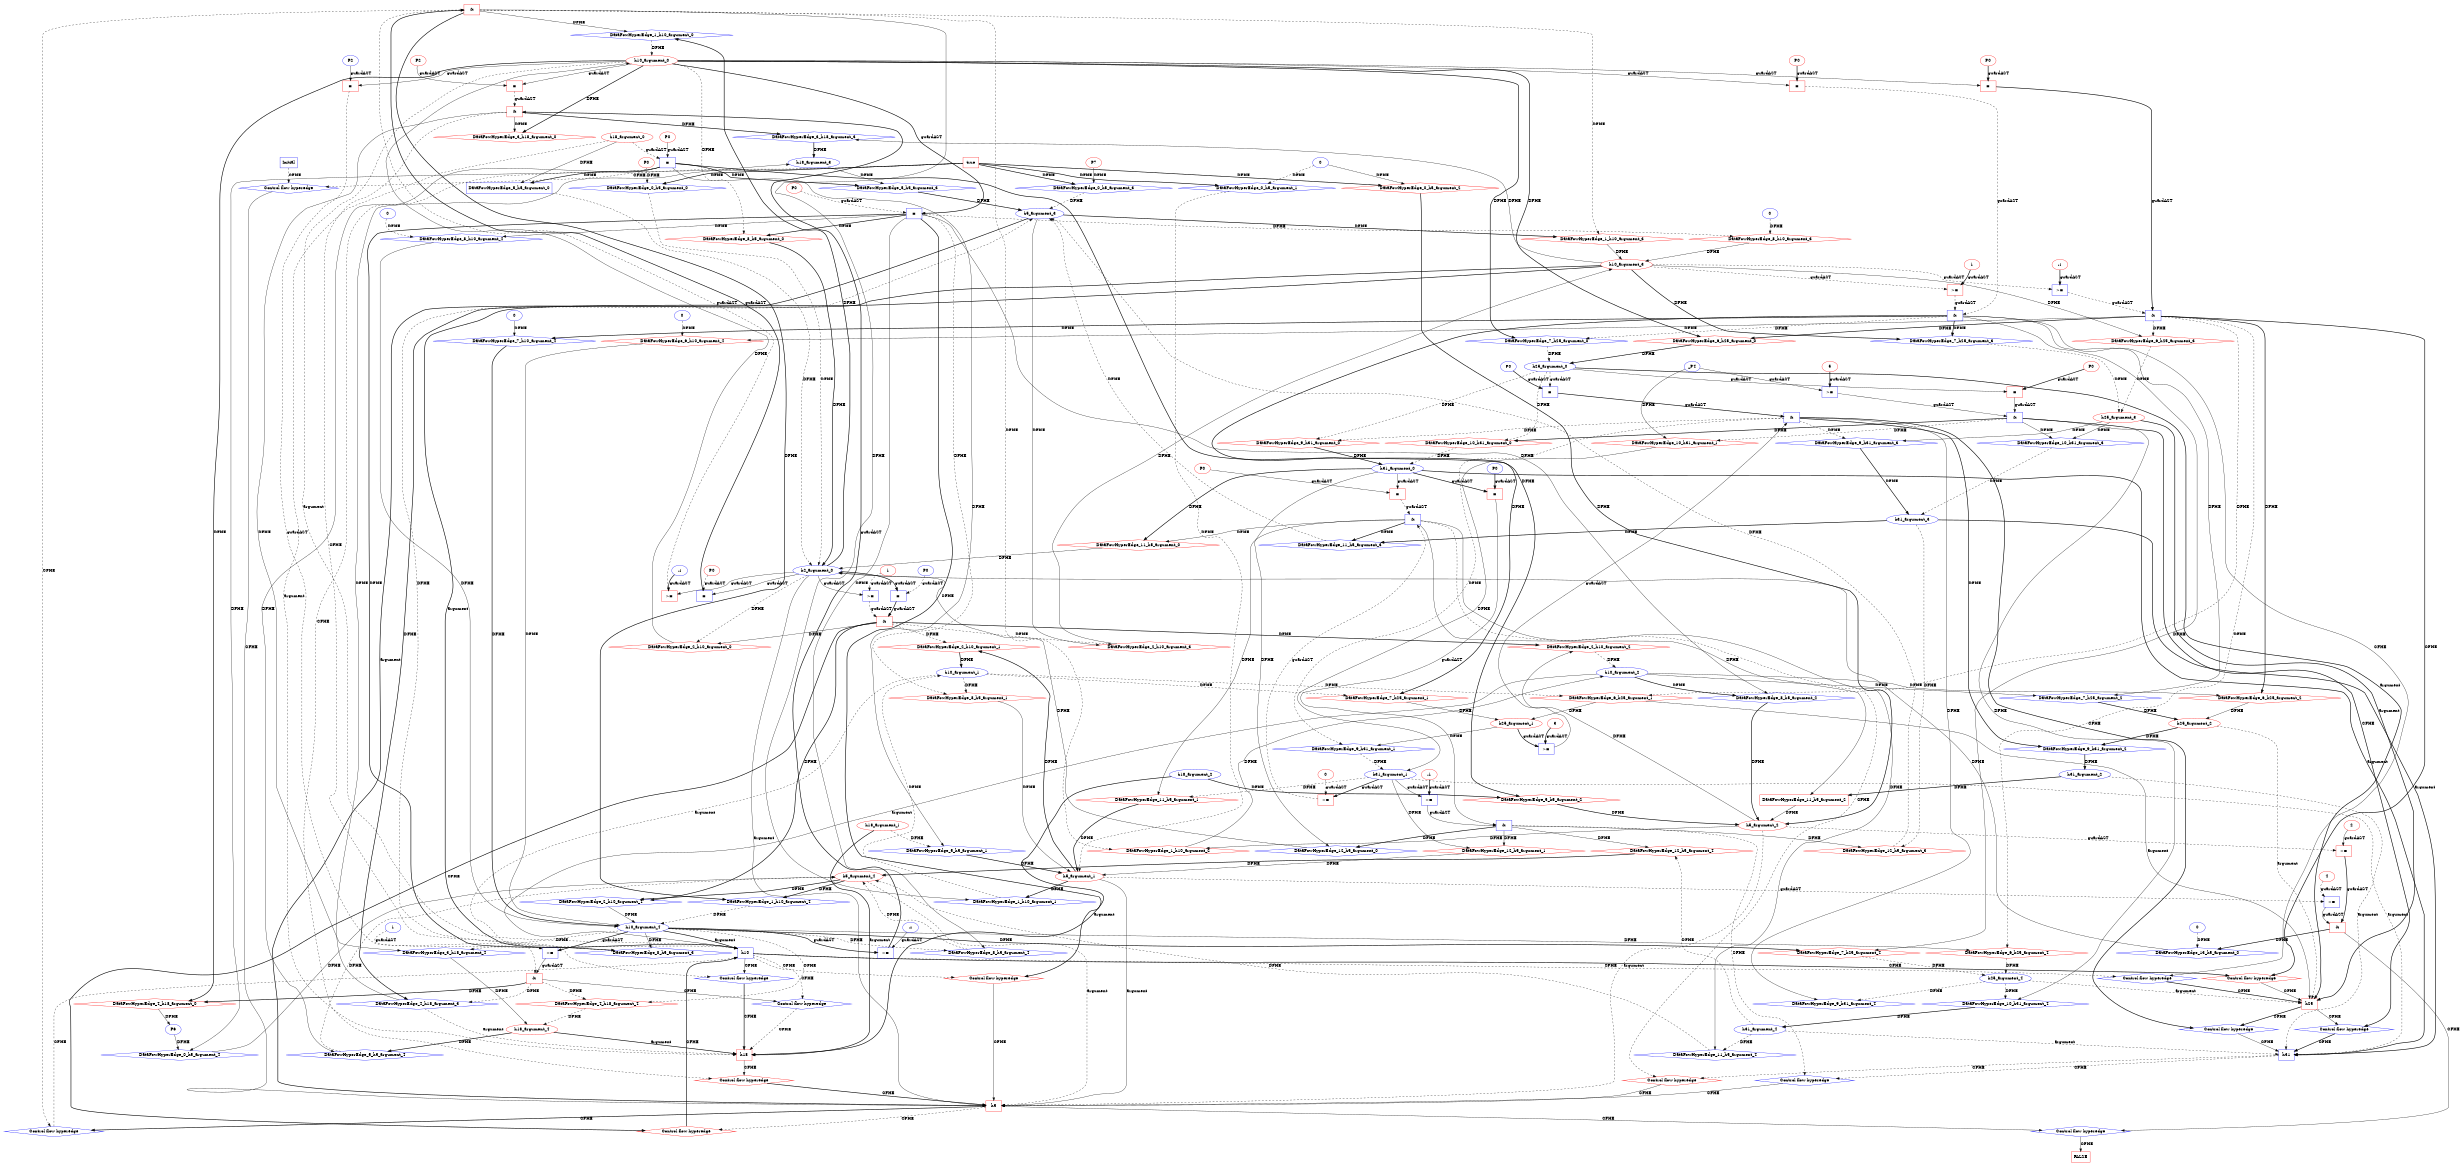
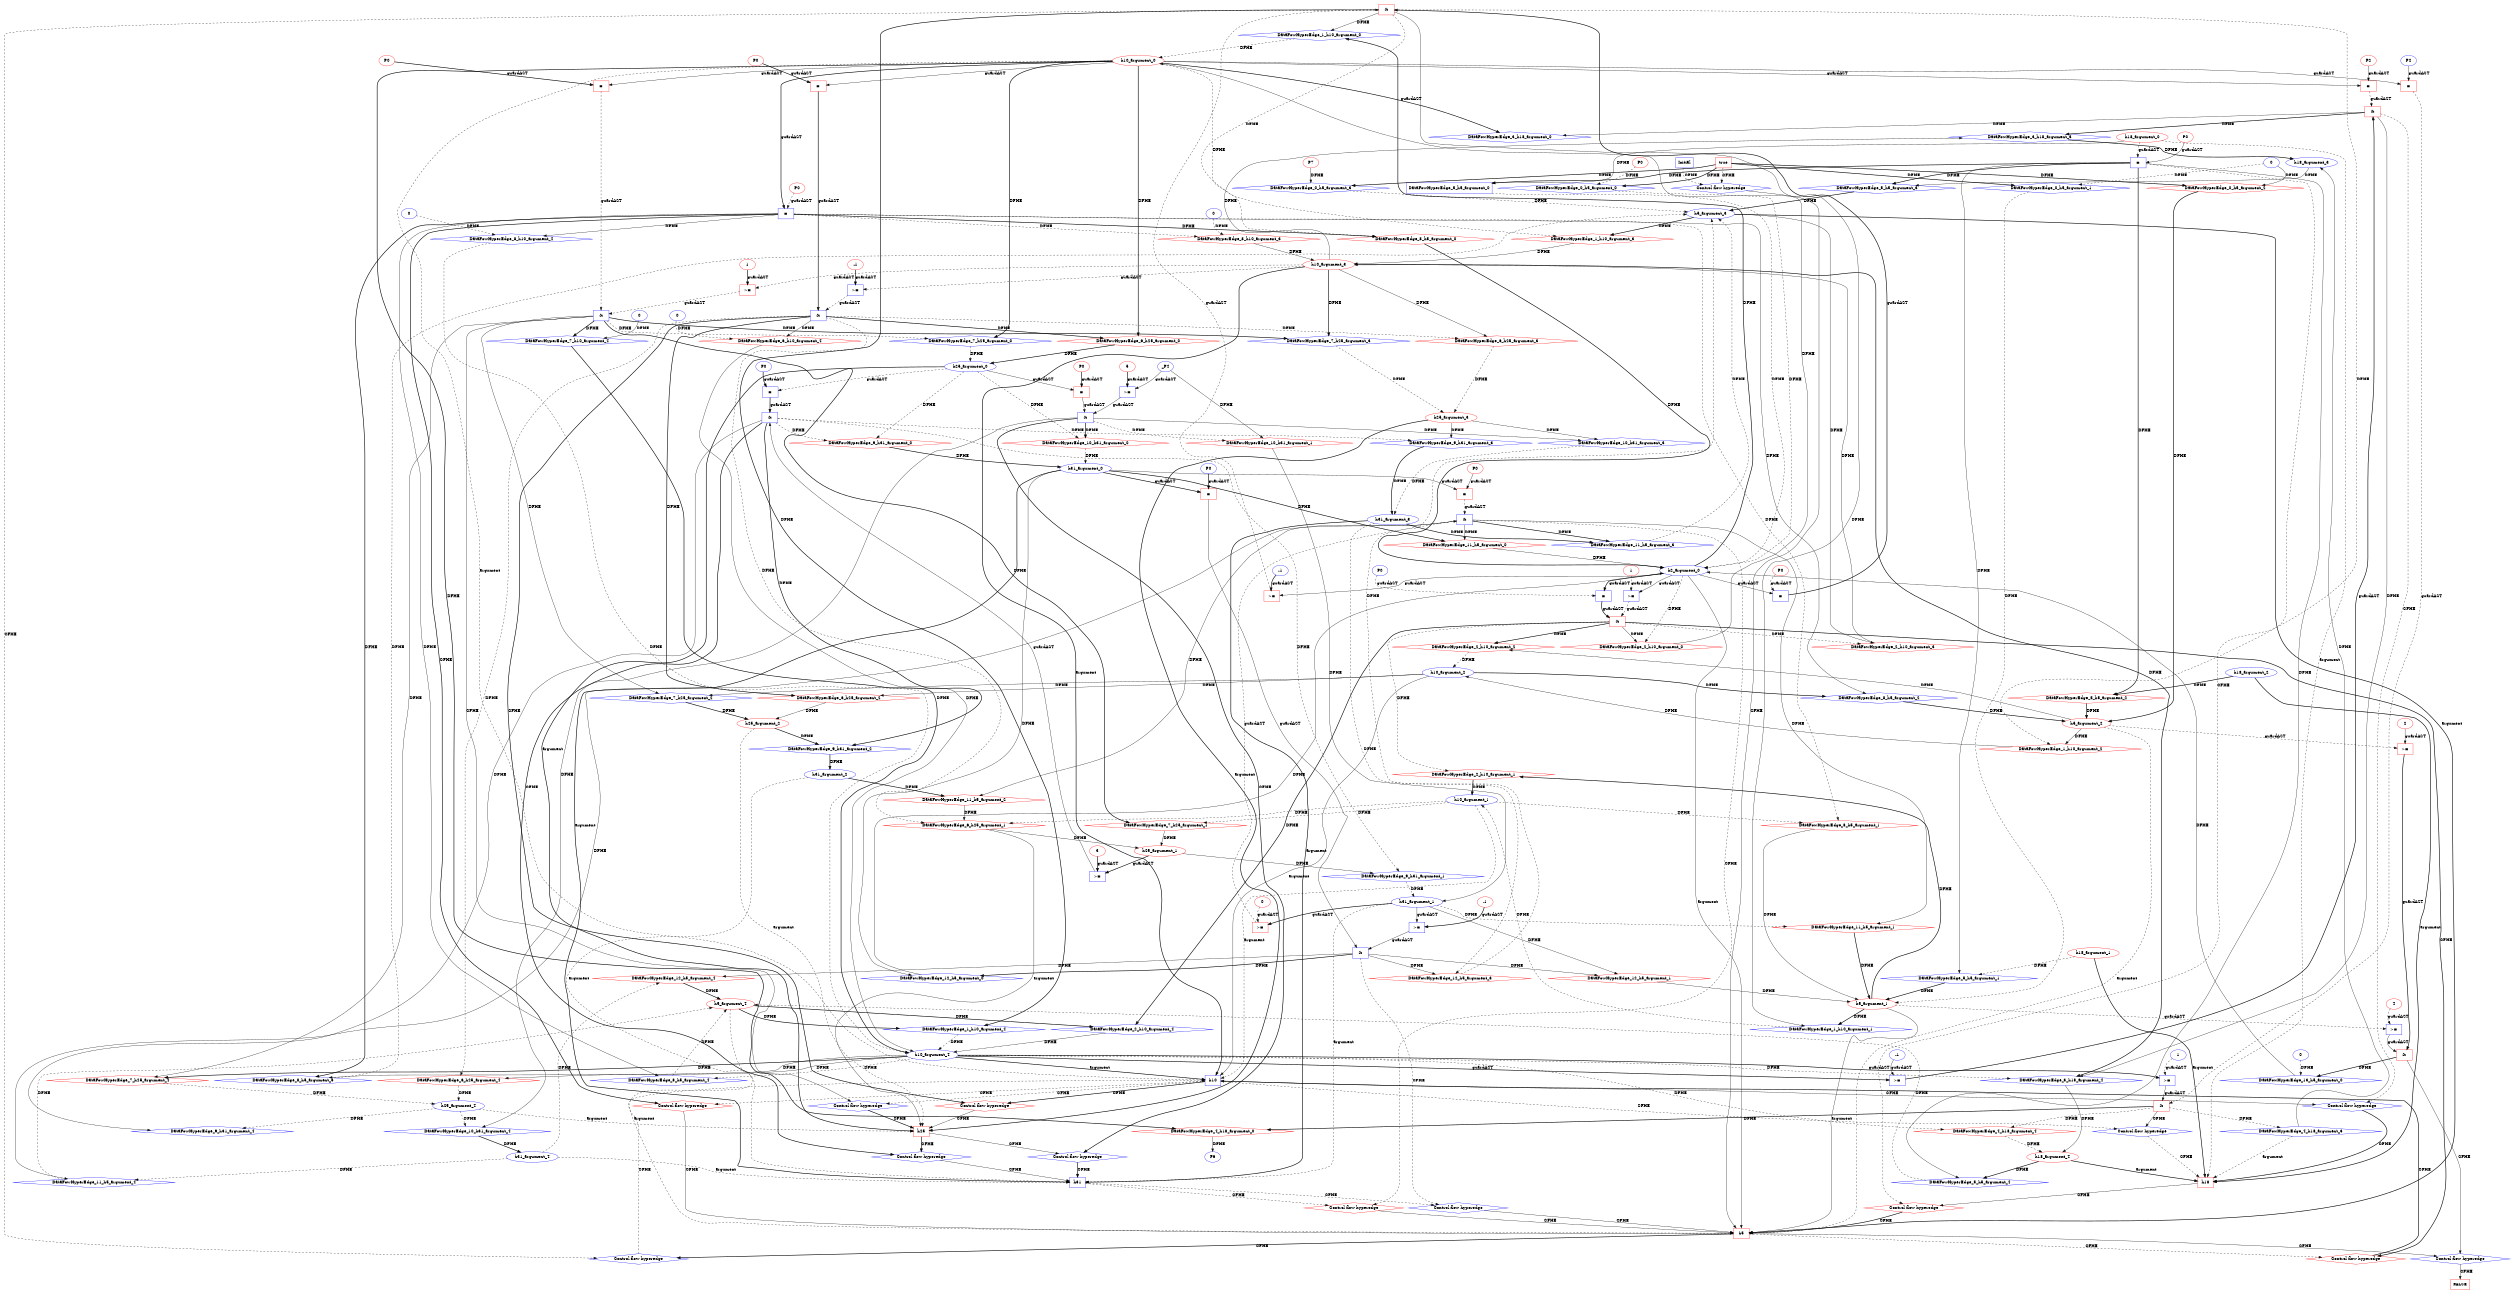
edge "h10_argument_0" -> "DataFowHyperEdge_3_h18_argument_0": label "DFHE" -> "guardAST"
node "DataFowHyperEdge_3_h18_argument_0": color red -> blue
edge "h10_argument_3" -> "DataFowHyperEdge_4_h18_argument_3": now "h10_argument_3" -> "DataFowHyperEdge_3_h18_argument_4"
edge "DataFowHyperEdge_8_h10_argument_4" -> "h10_argument_4": style solid -> dashed
node "DataFowHyperEdge_11_h5_argument_2": shape box -> diamond
edge "DataFowHyperEdge_11_h5_argument_2" -> "h5_argument_2": now "DataFowHyperEdge_11_h5_argument_2" -> "DataFowHyperEdge_6_h25_argument_1"
node "DataFowHyperEdge_0_h5_argument_4": removed
